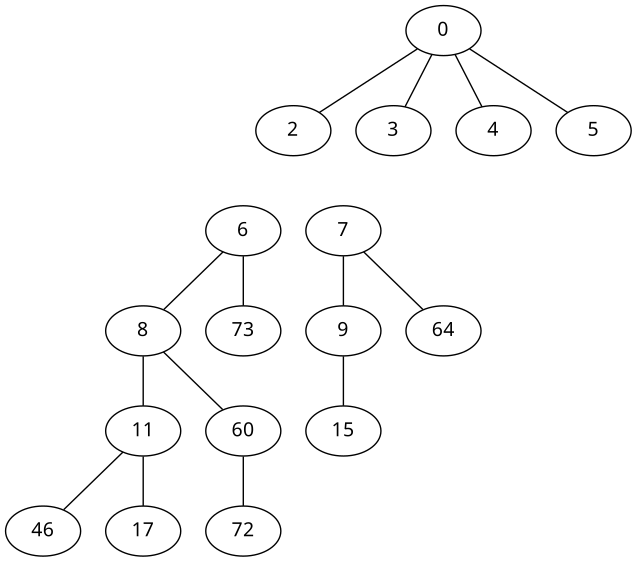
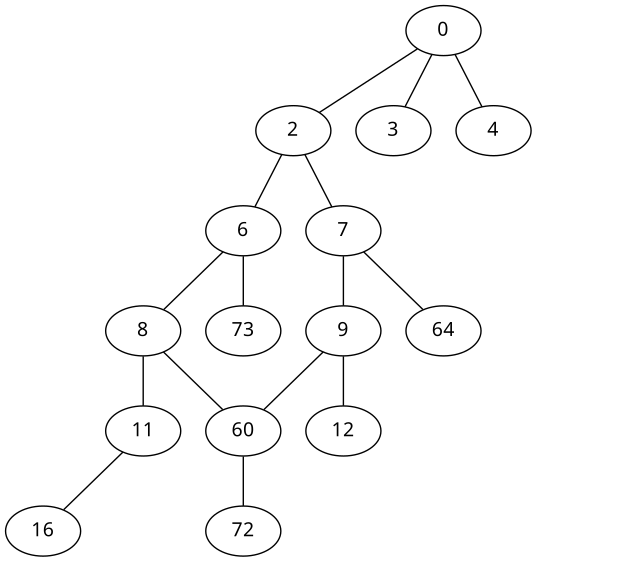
node "5": removed
edge "2" -- "6": added
edge "2" -- "7": added
edge "9" -- "60": added
node "15": label "15" -> "12"
node "46": label "46" -> "16"
node "17": removed
